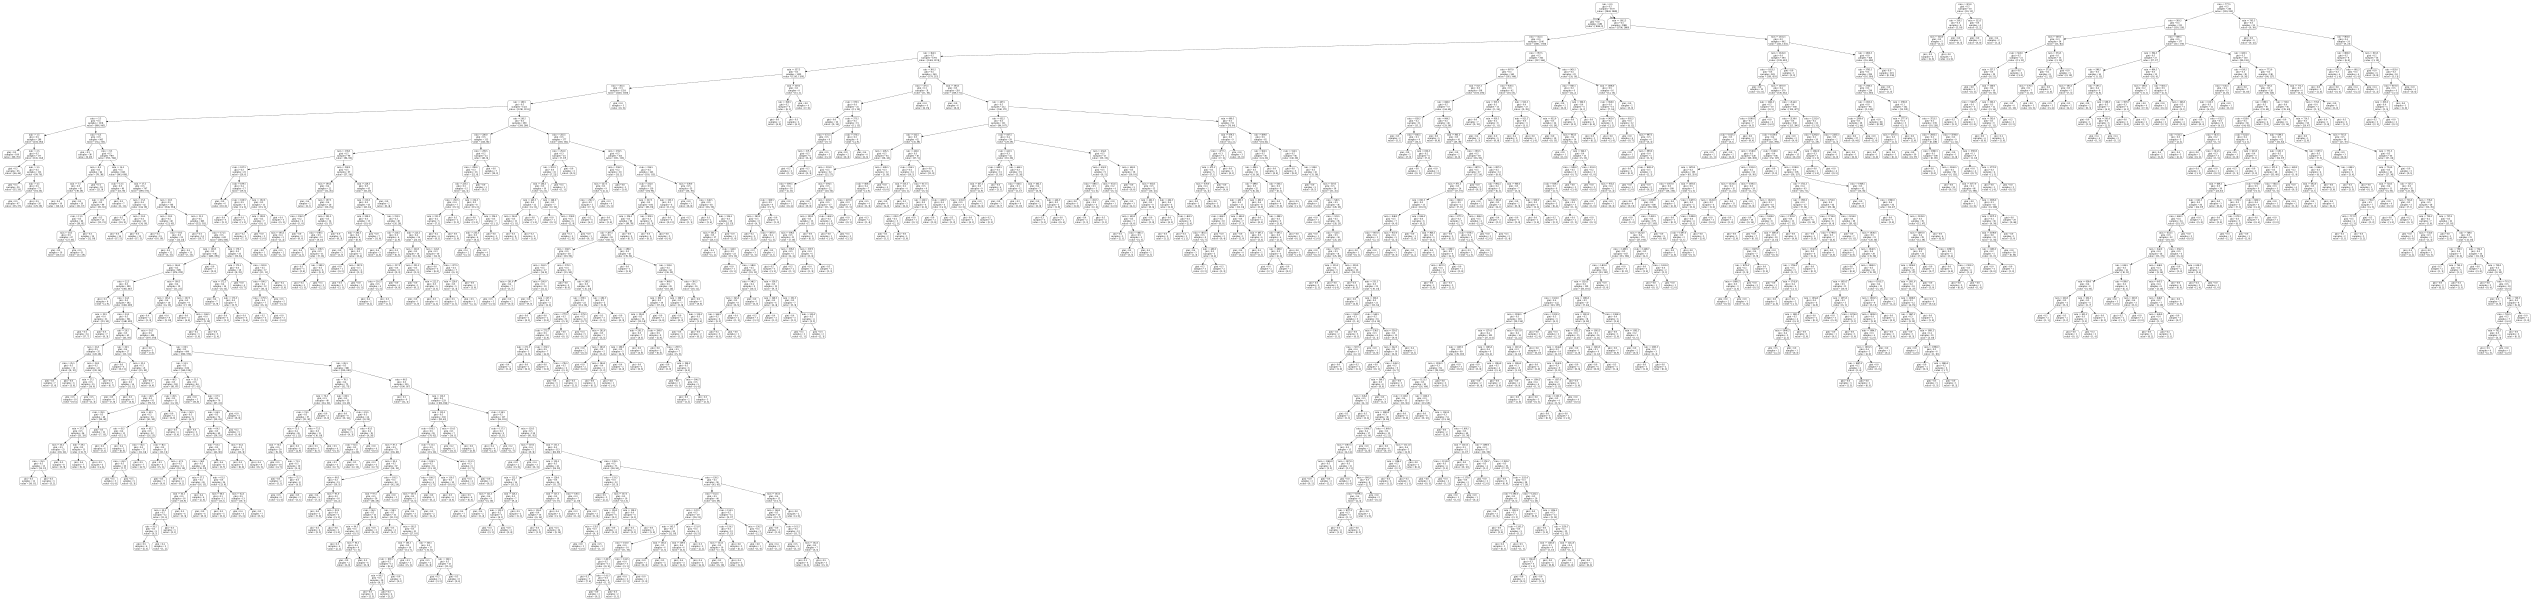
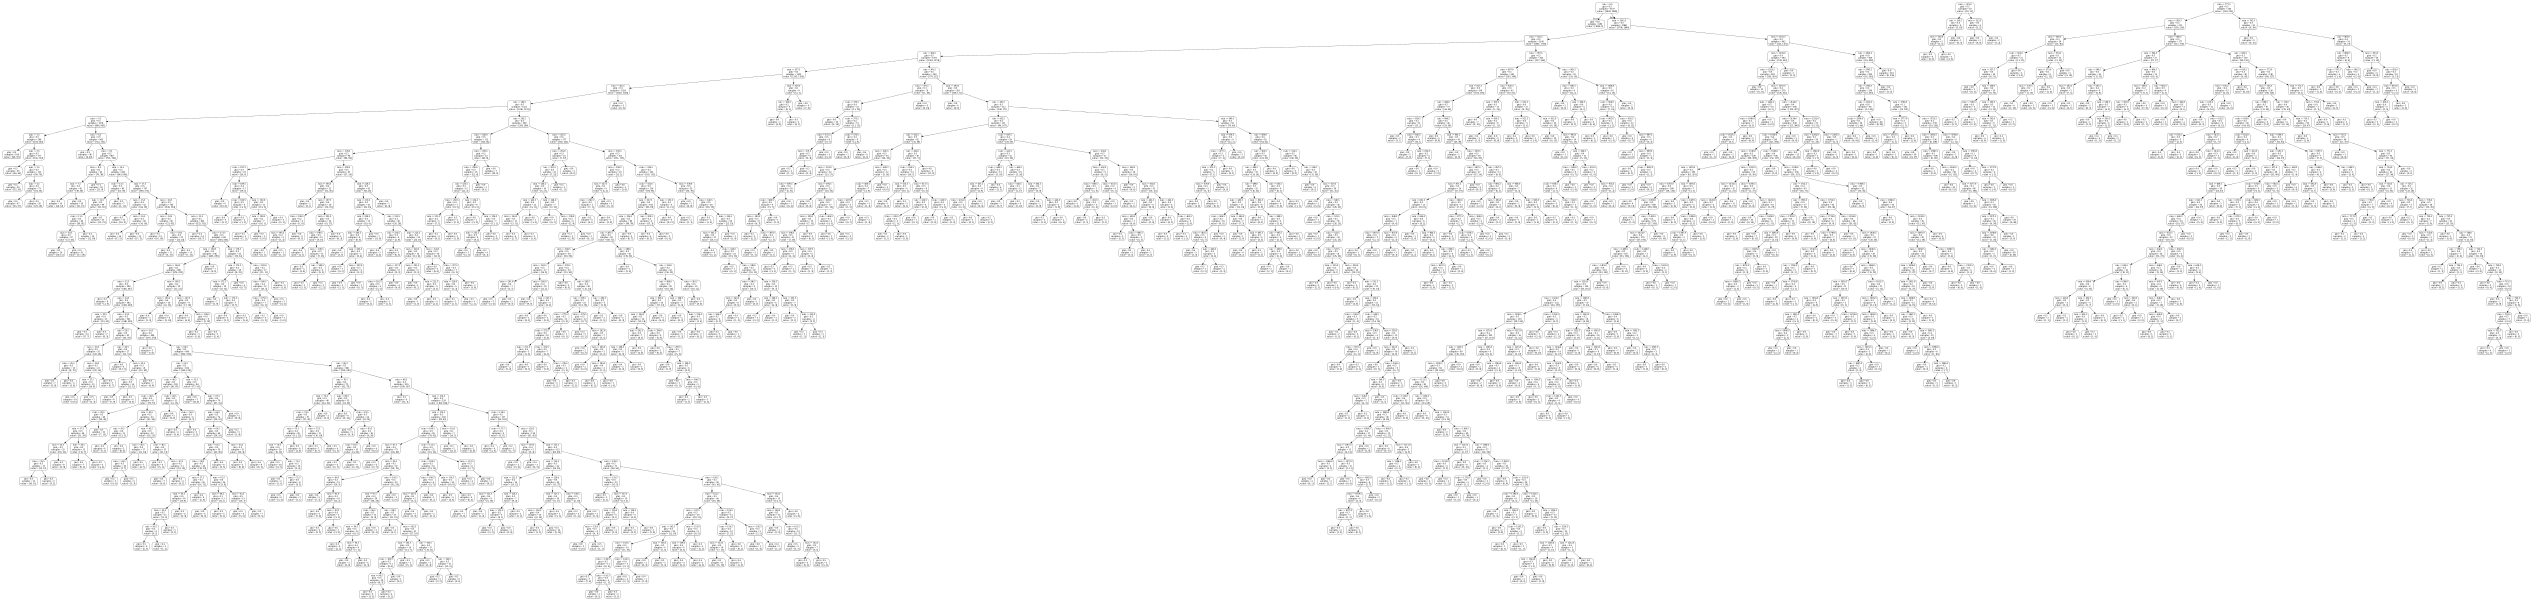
edge "rain <= 389.5 gini = 0.4 samples = 10 value = [5, 11]" -> "rain <= 388.5 gini = 0.5 samples = 9 value = [5, 7]": added
edge "rain <= 189.5 gini = 0.4 samples = 17 value = [19, 6]" -> "gini = 0.0 samples = 6 value = [10, 0]": now "rain <= 189.5 gini = 0.4 samples = 17 value = [19, 6]" -> "rain <= 188.5 gini = 0.5 samples = 6 value = [4, 3]"
edge "rain <= 1830.5 gini = 0.5 samples = 31 value = [20, 30]" -> "rain <= 1913.5 gini = 0.4 samples = 11 value = [5, 13]": now "rain <= 1880.5 gini = 0.5 samples = 22 value = [15, 22]" -> "rain <= 1913.5 gini = 0.4 samples = 11 value = [5, 13]"
